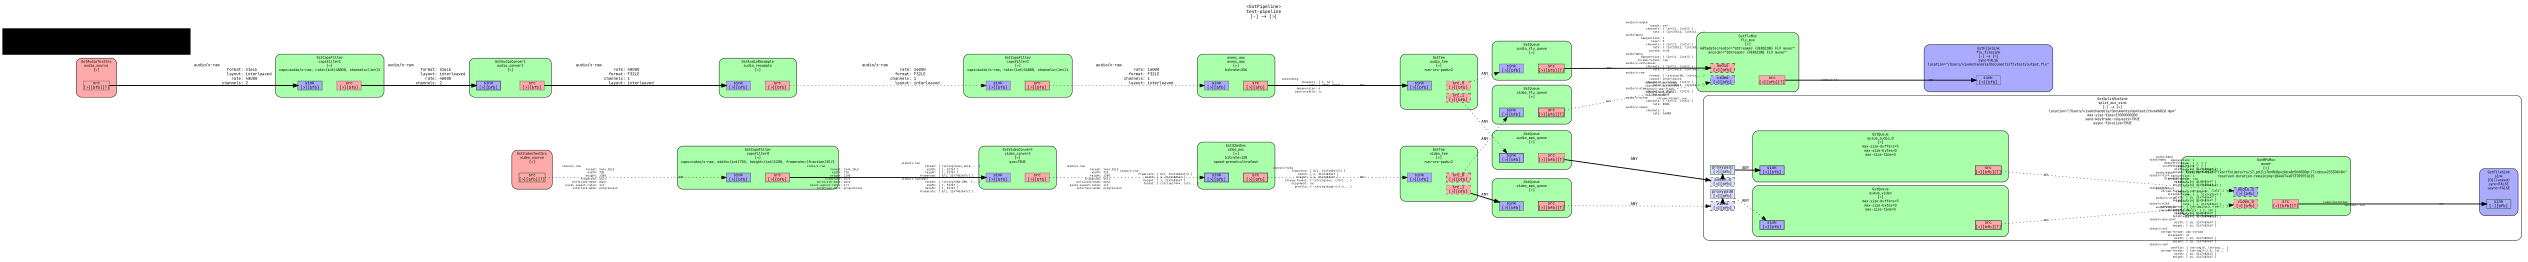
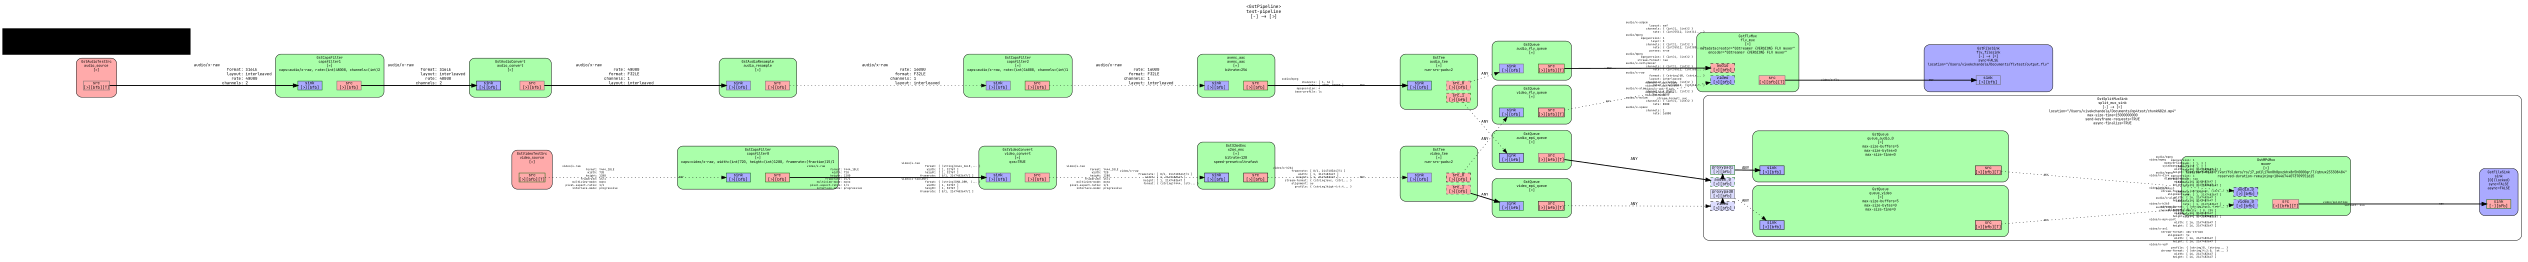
node "video_0 [>][bfb]": fillcolor #ffaaaa -> #aaaaff
node "sink [-][bFb]": fillcolor #aaaaff -> #ffaaaa
